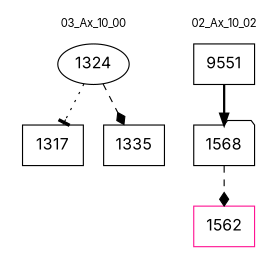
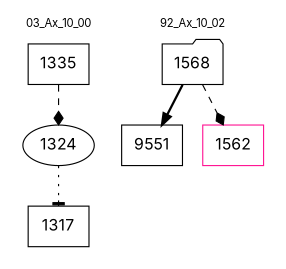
cluster "02_Ax_10_02": label "02_Ax_10_02" -> "92_Ax_10_02"
edge "1324" -> "1335": reversed
edge "9551" -> "1568": reversed
